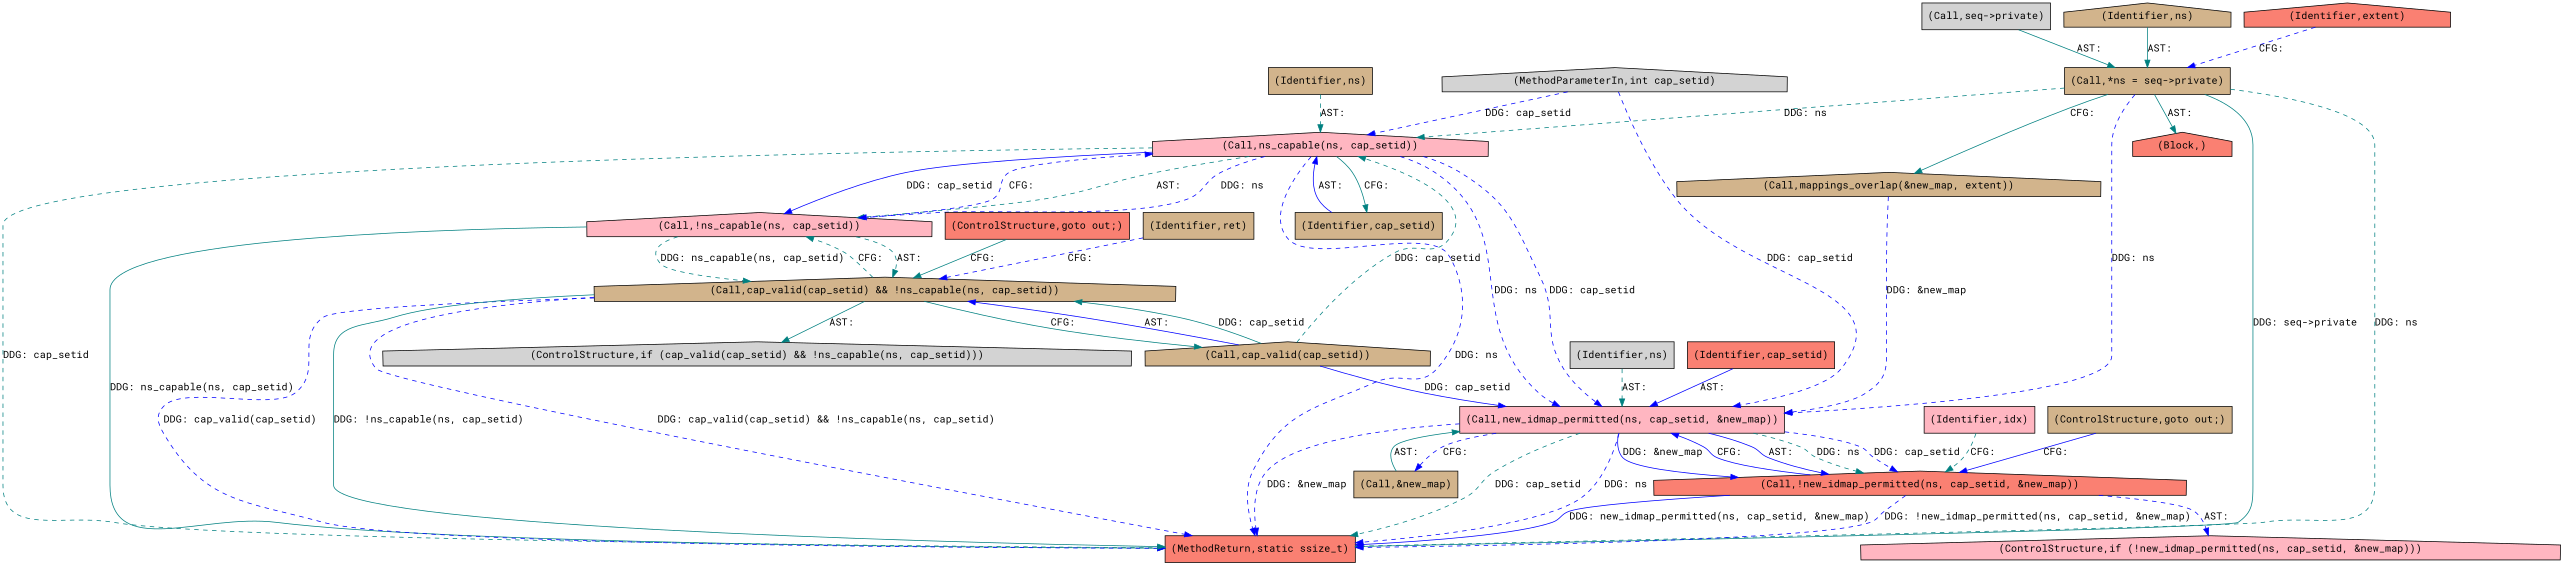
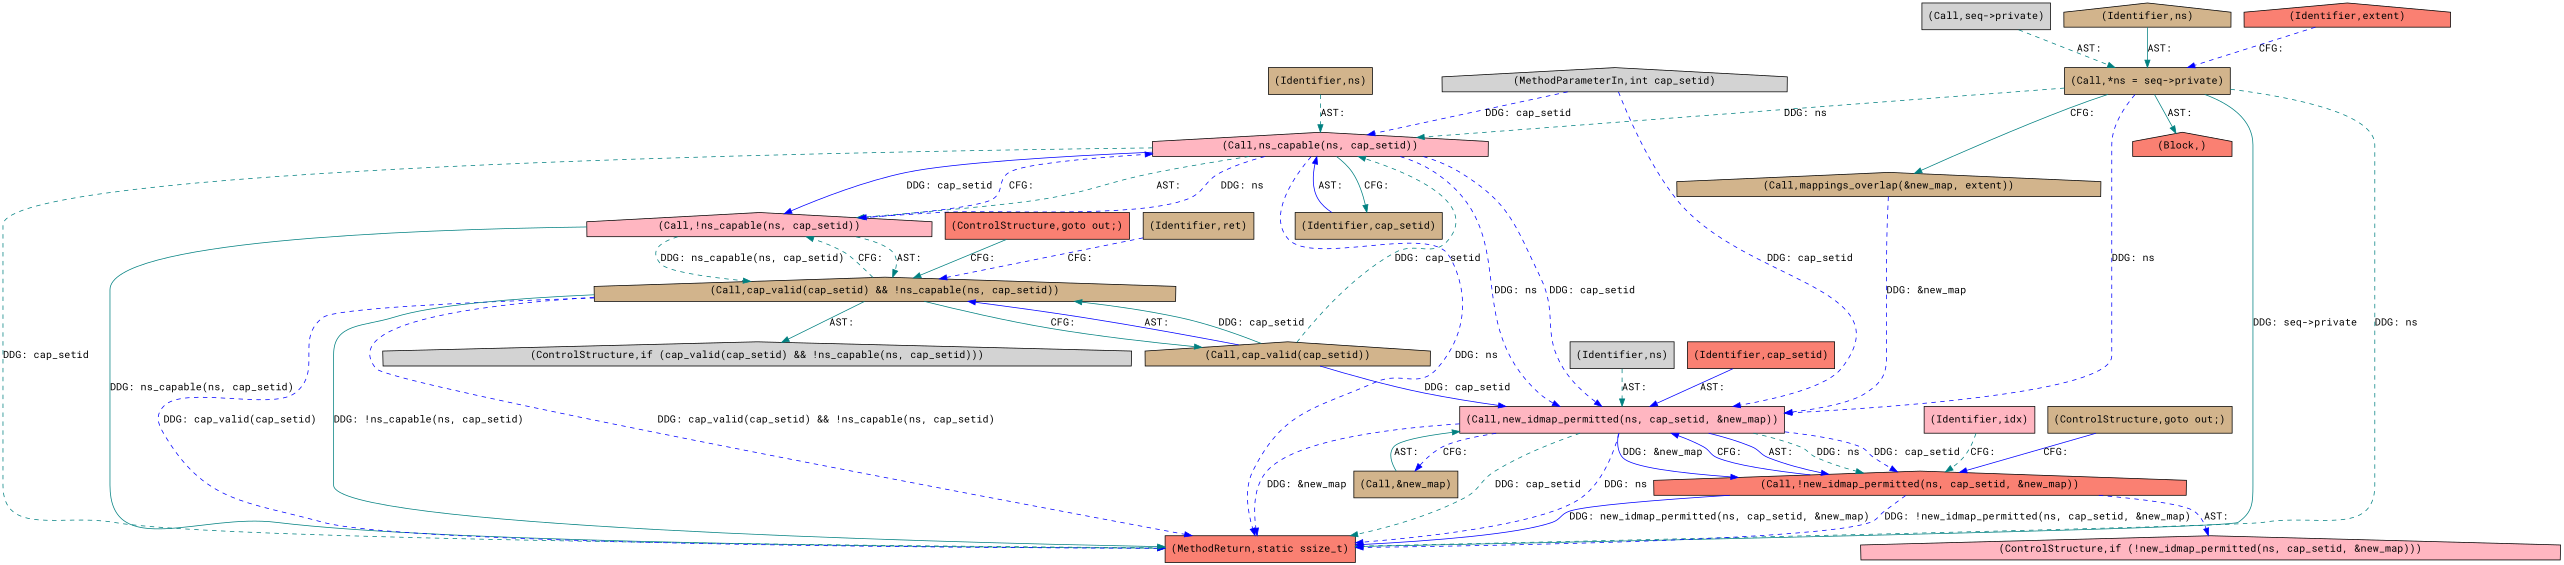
edge "(Call,seq->private)" -> "(Call,*ns = seq->private)": style solid -> dashed
